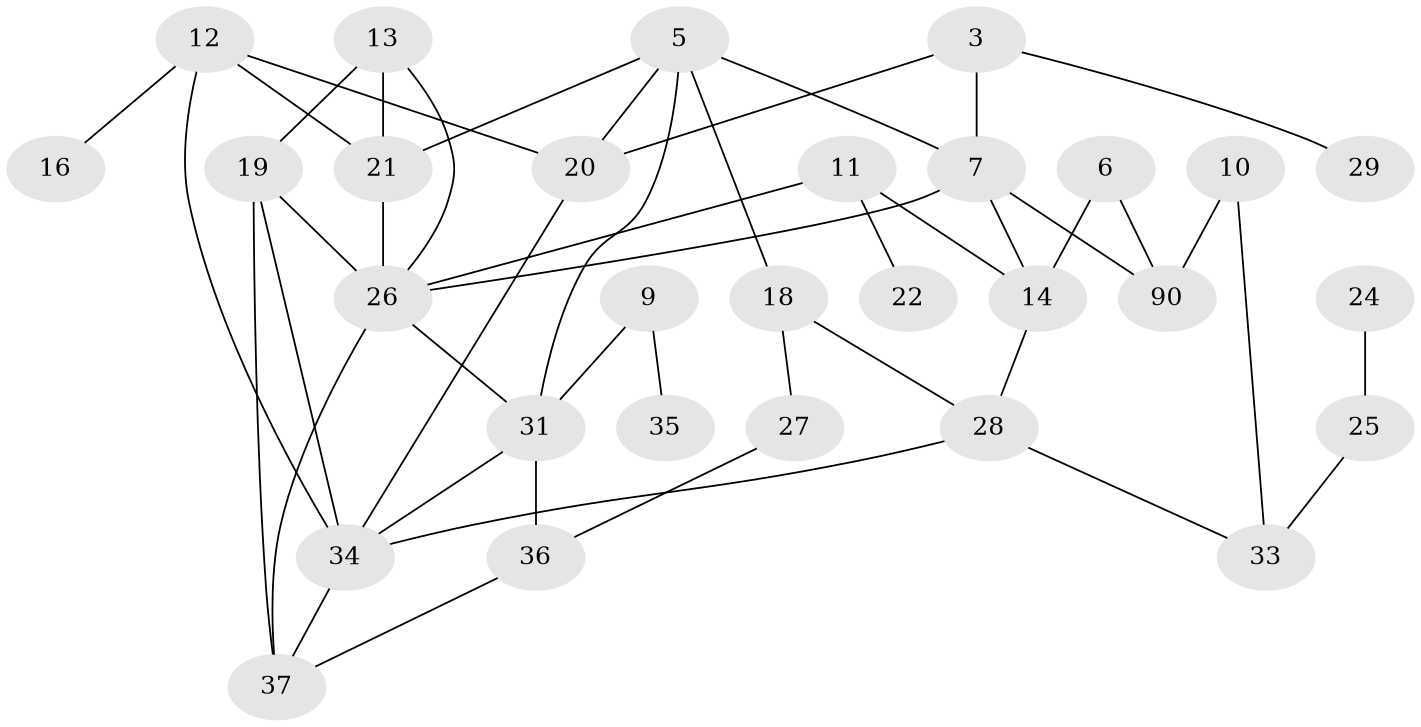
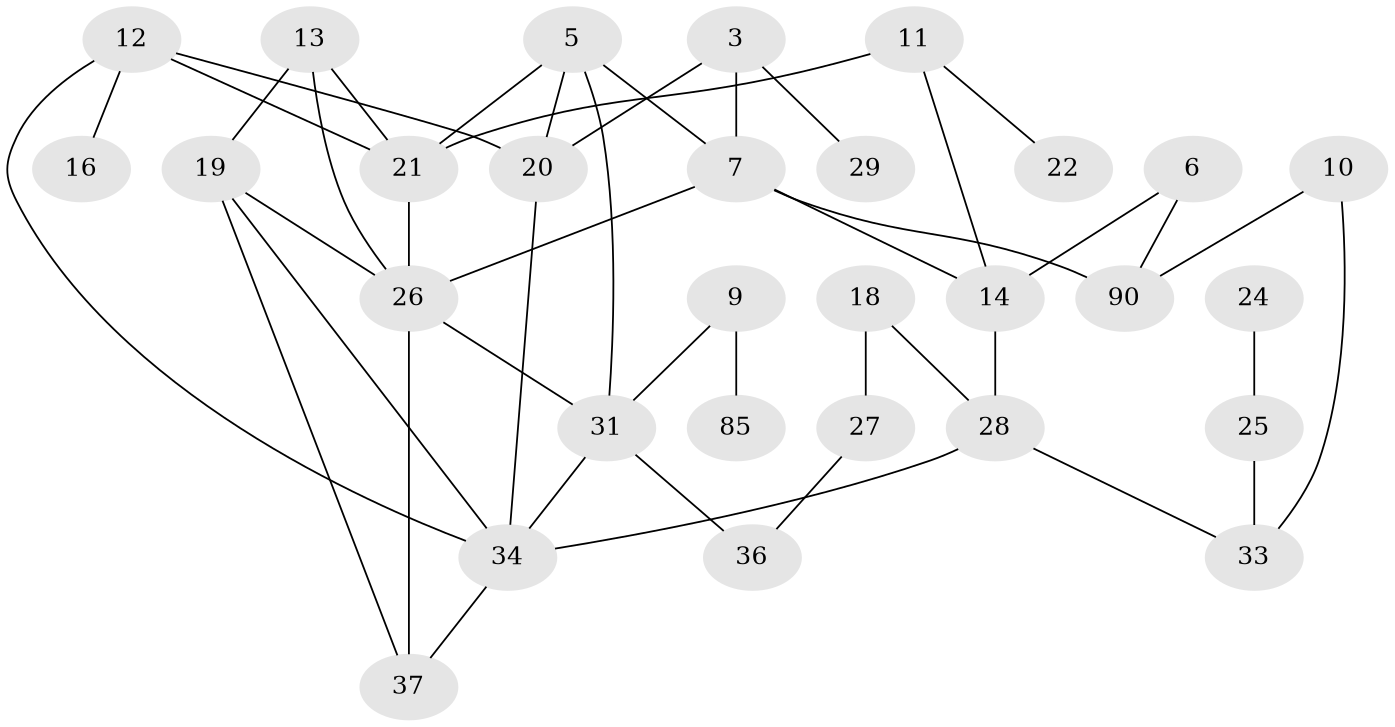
edge "5" -- "18": removed
edge "11" -- "26": now "11" -- "21"
node "35": label "35" -> "85"
edge "36" -- "37": removed
